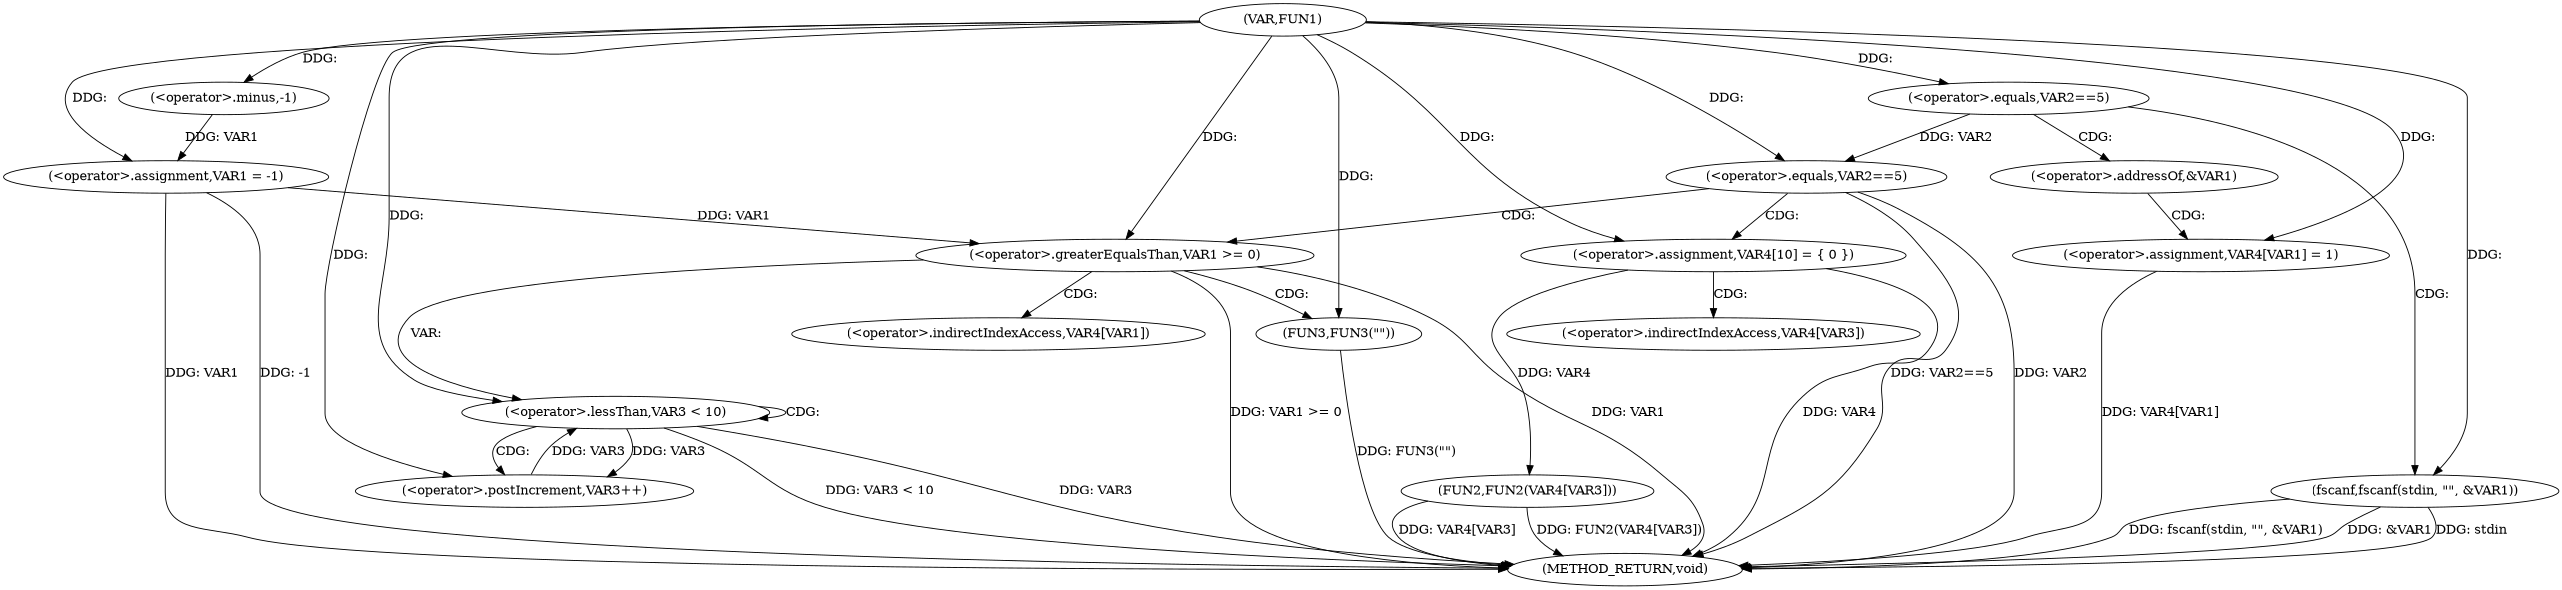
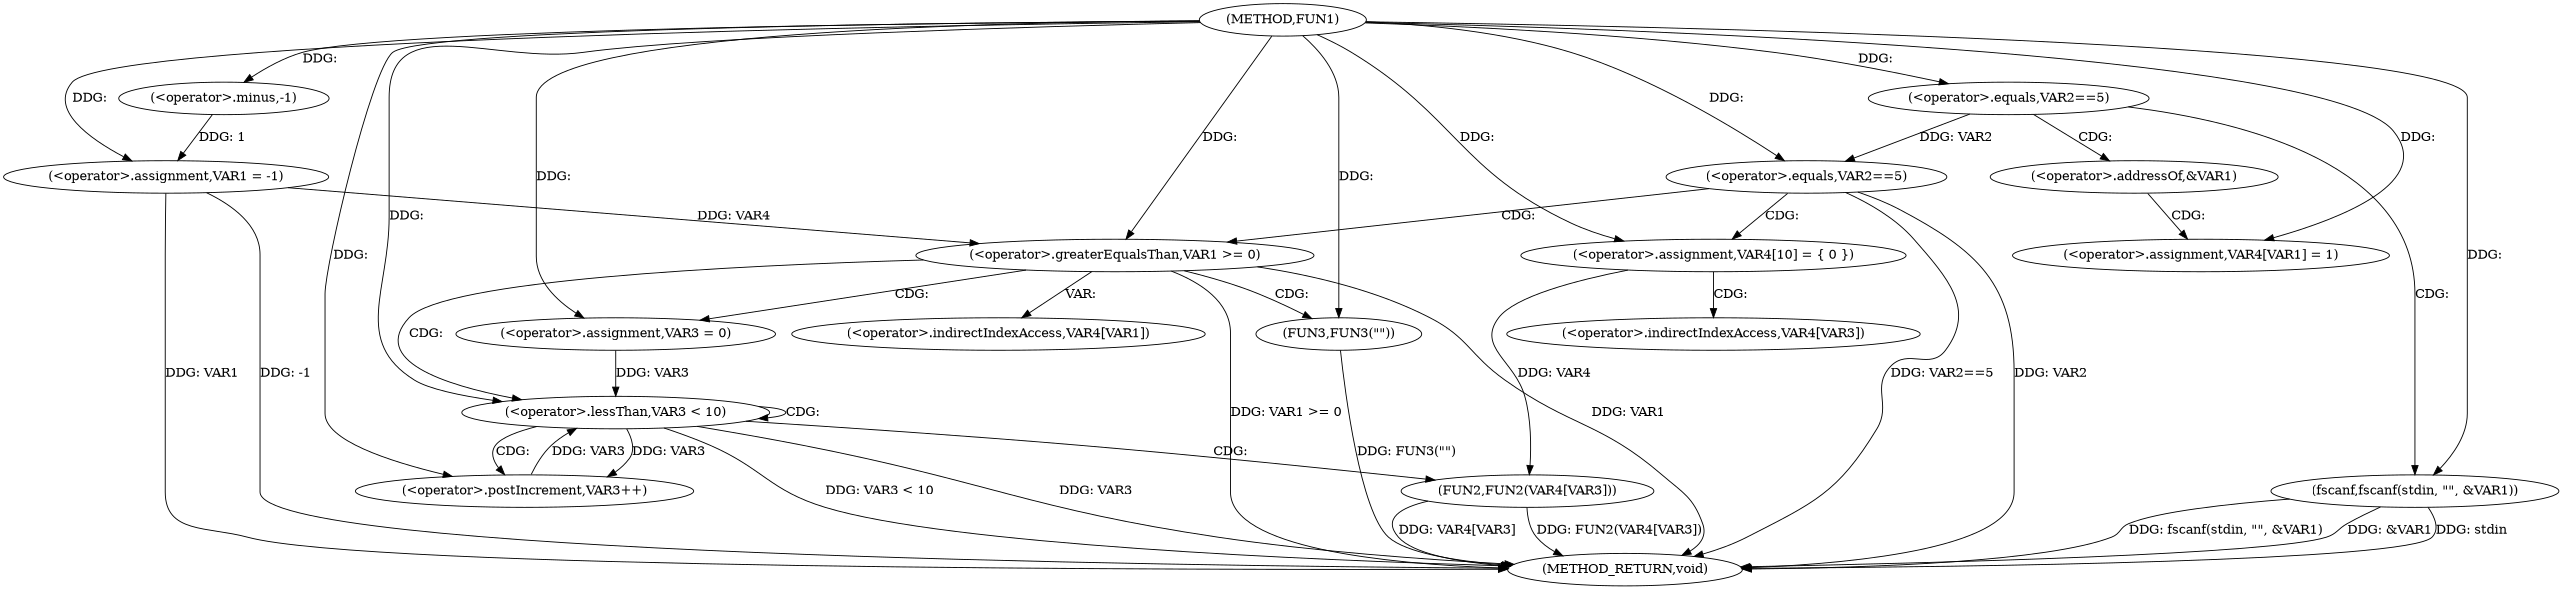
node "(VAR,FUN1)": label "(VAR,FUN1)" -> "(METHOD,FUN1)"
edge "(<operator>.minus,-1)" -> "(<operator>.assignment,VAR1 = -1)": label "DDG: VAR1" -> "DDG: 1"
edge "(<operator>.assignment,VAR1 = -1)" -> "(<operator>.greaterEqualsThan,VAR1 >= 0)": label "DDG: VAR1" -> "DDG: VAR4"
edge "(<operator>.greaterEqualsThan,VAR1 >= 0)" -> "(<operator>.indirectIndexAccess,VAR4[VAR1])": label "CDG: " -> "VAR: "
edge "(<operator>.greaterEqualsThan,VAR1 >= 0)" -> "(<operator>.lessThan,VAR3 < 10)": label "VAR: " -> "CDG: "
node "(<operator>.assignment,VAR3 = 0)": added
edge "(<operator>.assignment,VAR4[10] = { 0 })" -> "(METHOD_RETURN,void)": removed, label "DDG: VAR4"
edge "(<operator>.lessThan,VAR3 < 10)" -> "(FUN2,FUN2(VAR4[VAR3]))": added, label "CDG:"
edge "(<operator>.assignment,VAR4[VAR1] = 1)" -> "(METHOD_RETURN,void)": removed, label "DDG: VAR4[VAR1]"
